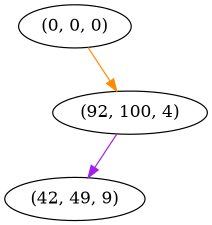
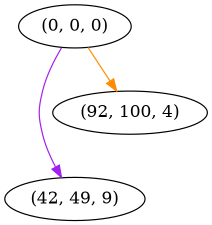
edge "(92, 100, 4)" -> "(42, 49, 9)": now "(0, 0, 0)" -> "(42, 49, 9)"
